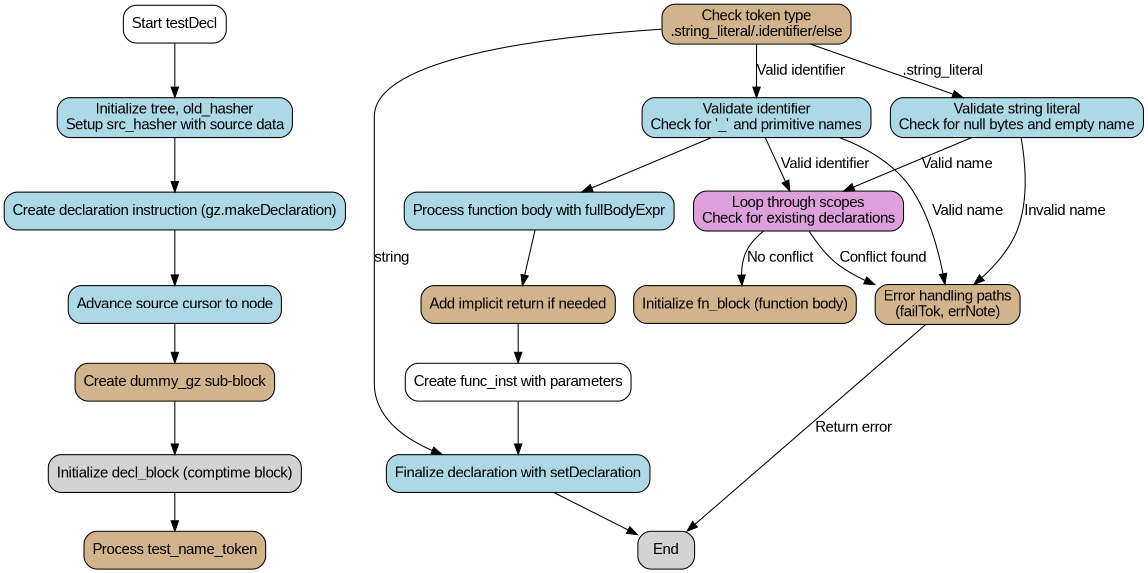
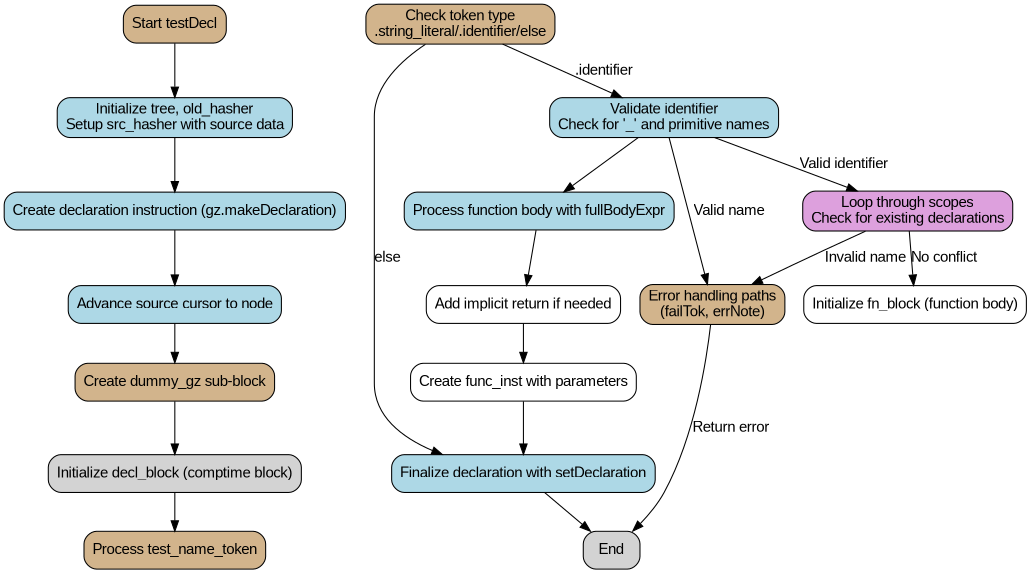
node "Start testDecl": fillcolor white -> tan
edge "Check token type .string_literal/.identifier/else" -> "Validate identifier Check for '_' and primitive names": label "Valid identifier" -> ".identifier"
node "Validate string literal Check for null bytes and empty name": removed
edge "Check token type .string_literal/.identifier/else" -> "Finalize declaration with setDeclaration": label "string" -> "else"
edge "Loop through scopes Check for existing declarations" -> "Error handling paths (failTok, errNote)": label "Conflict found" -> "Invalid name"
node "Add implicit return if needed": fillcolor tan -> white
node "Initialize fn_block (function body)": fillcolor tan -> white
